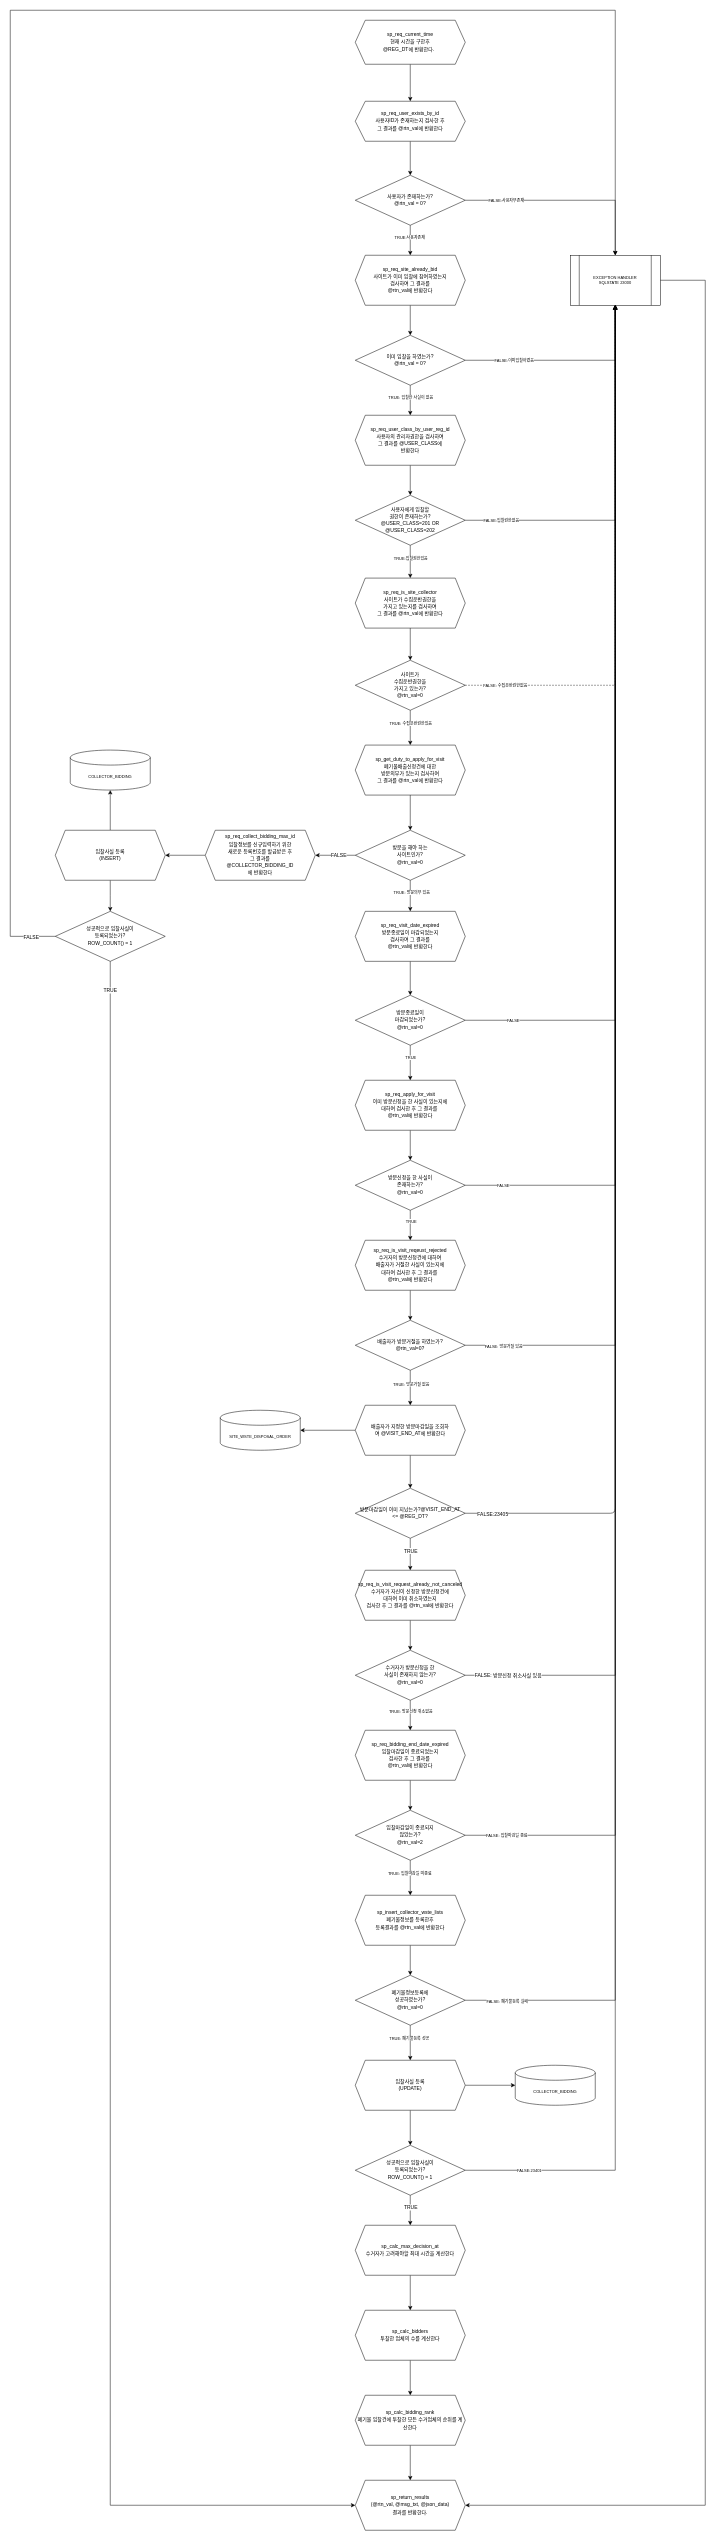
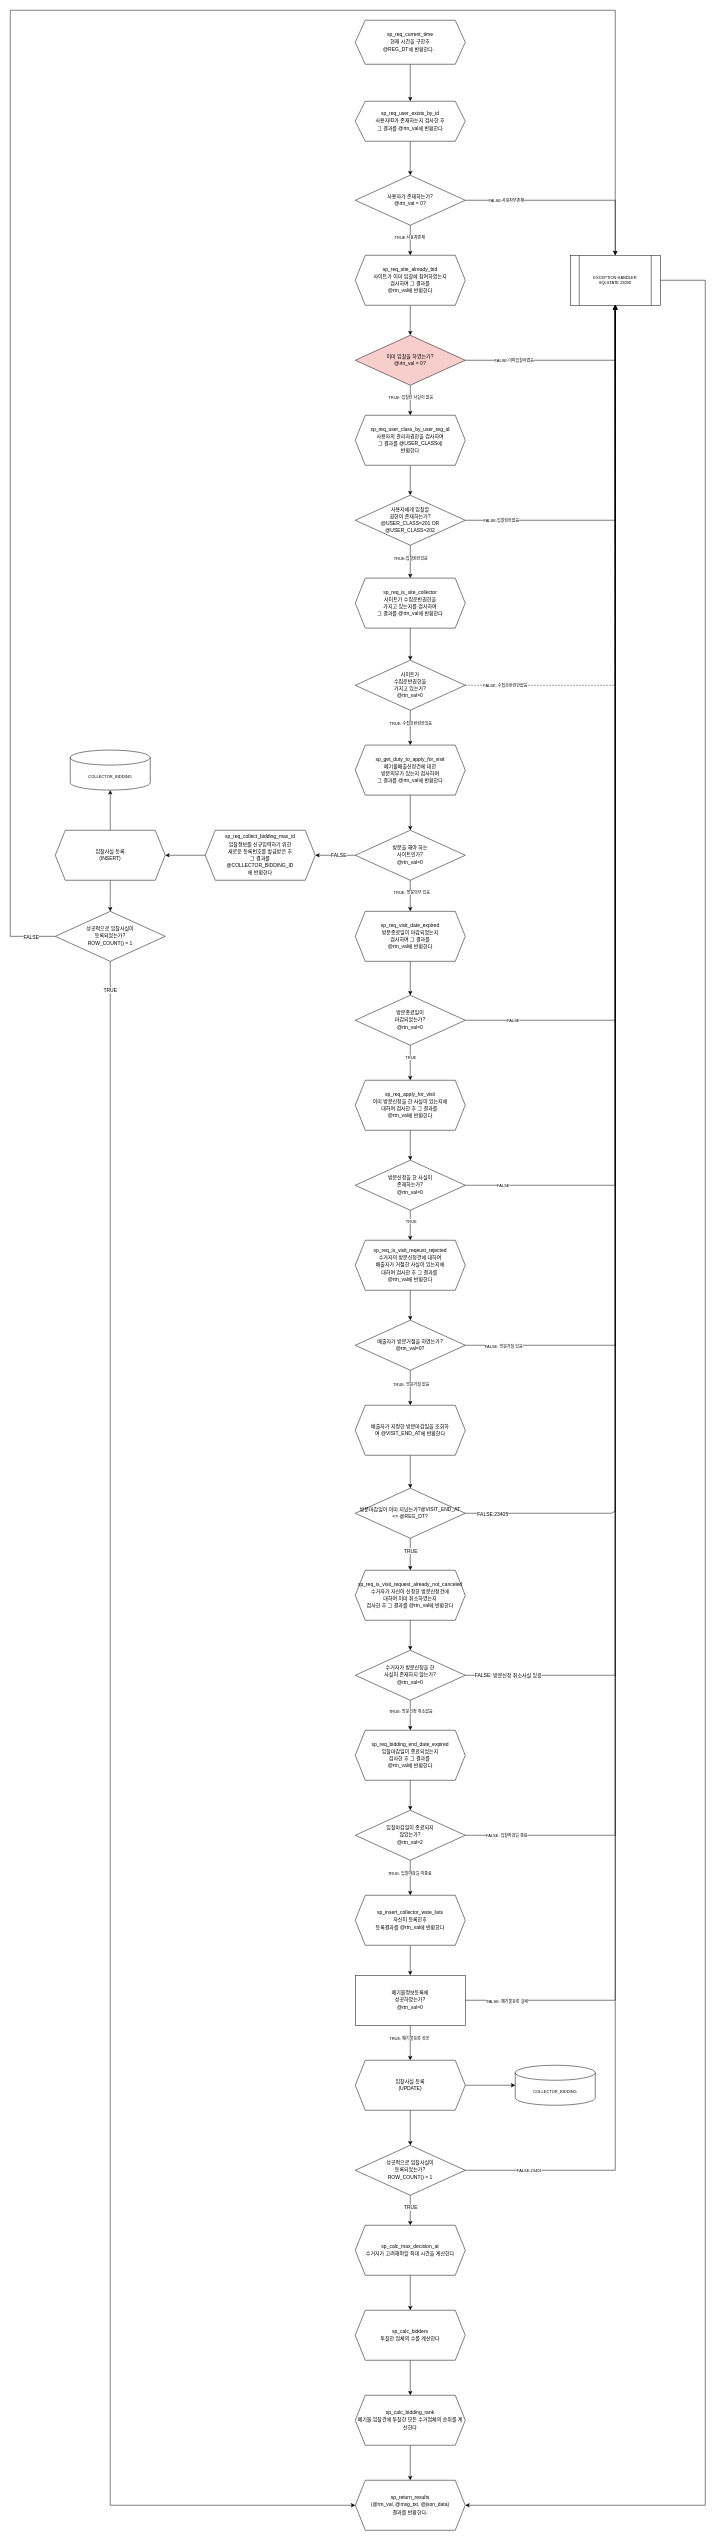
node "이미 입찰을 하였는가? @rtn_val = 0?": fillcolor #ffffff -> #f8cecc
node "SITE_WSTE_DISPOSAL_ORDER": removed
edge "배출자가 지정한 방문마감일을 조회하여 @VISIT_END_AT에 반환한다" -> "SITE_WSTE_DISPOSAL_ORDER": removed
node "sp_insert_collector_wste_lists 폐기물정보를 등록한후 등록결과를 @rtn_val에 반환한다": label "sp_insert_collector_wste_lists 폐기물정보를 등록한후 등록결과를 @rtn_val에 반환한다" -> "sp_insert_collector_wste_lists 자신이 등록한후 등록결과를 @rtn_val에 반환한다"
node "폐기물정보등록에 성공하였는가? @rtn_val=0": shape diamond -> rectangle
